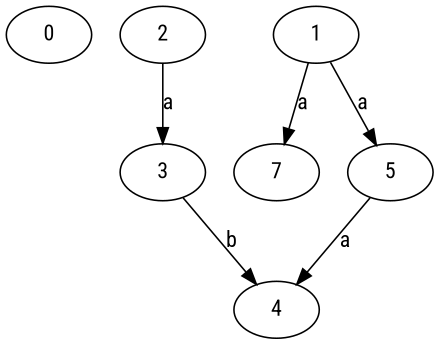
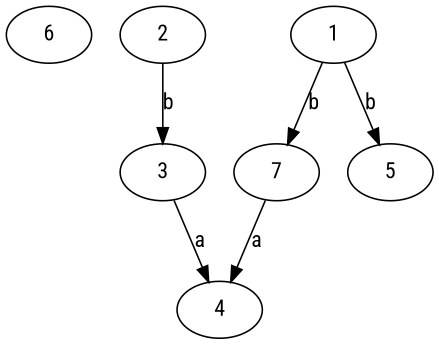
node "0": label "0" -> "6"
edge "2" -> "3": label "a" -> "b"
edge "1" -> "7": label "a" -> "b"
edge "1" -> "5": label "a" -> "b"
edge "5" -> "4": now "7" -> "4"
edge "3" -> "4": label "b" -> "a"
